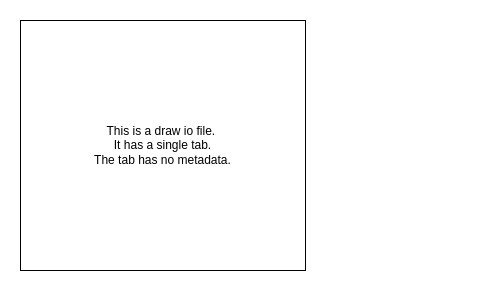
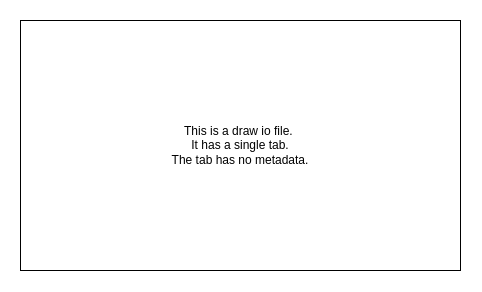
node "This is a draw io file. It has a single tab. The tab has no metadata.": size 285x250 -> 440x250
